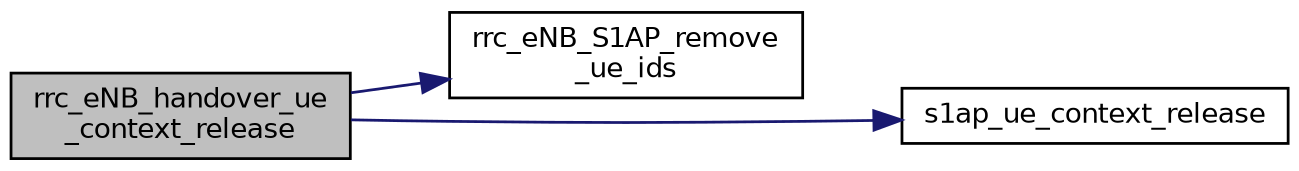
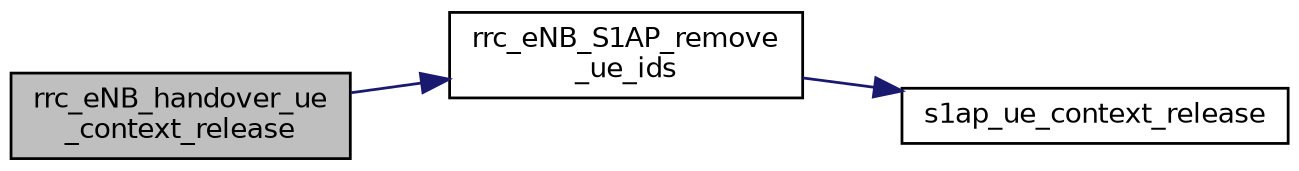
edge "rrc_eNB_handover_ue _context_release" -> "s1ap_ue_context_release": now "rrc_eNB_S1AP_remove _ue_ids" -> "s1ap_ue_context_release"
